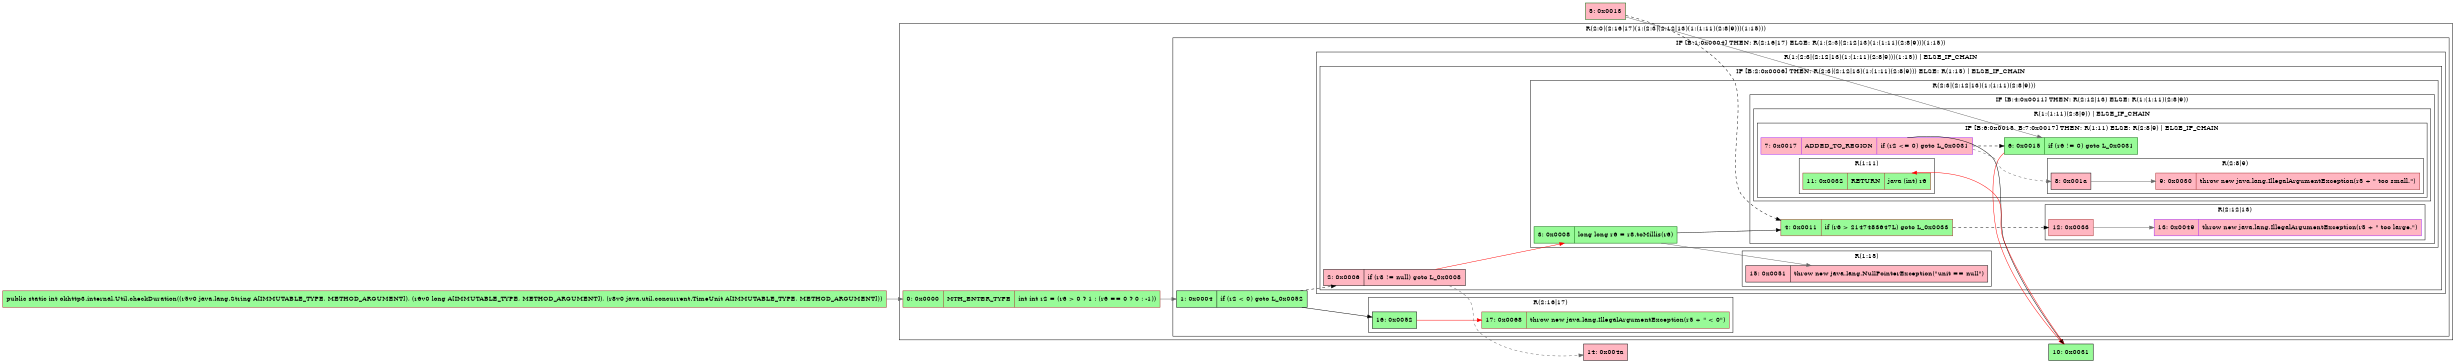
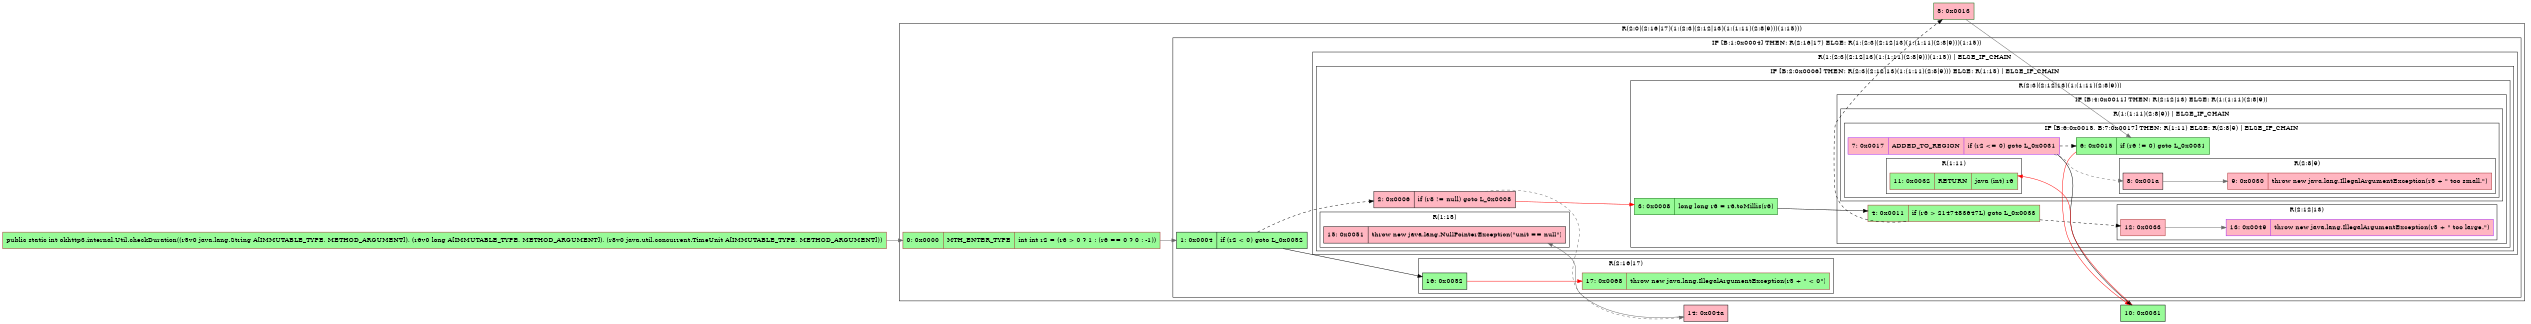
edge "5: 0x0013" -> "4: 0x0011": reversed
node "3: 0x0008": text "long long r6 = r8.toMillis(r6)" -> "long long r6 = r6.toMillis(r6)"
edge "3: 0x0008" -> "15: 0x0051": now "14: 0x004a" -> "15: 0x0051"
